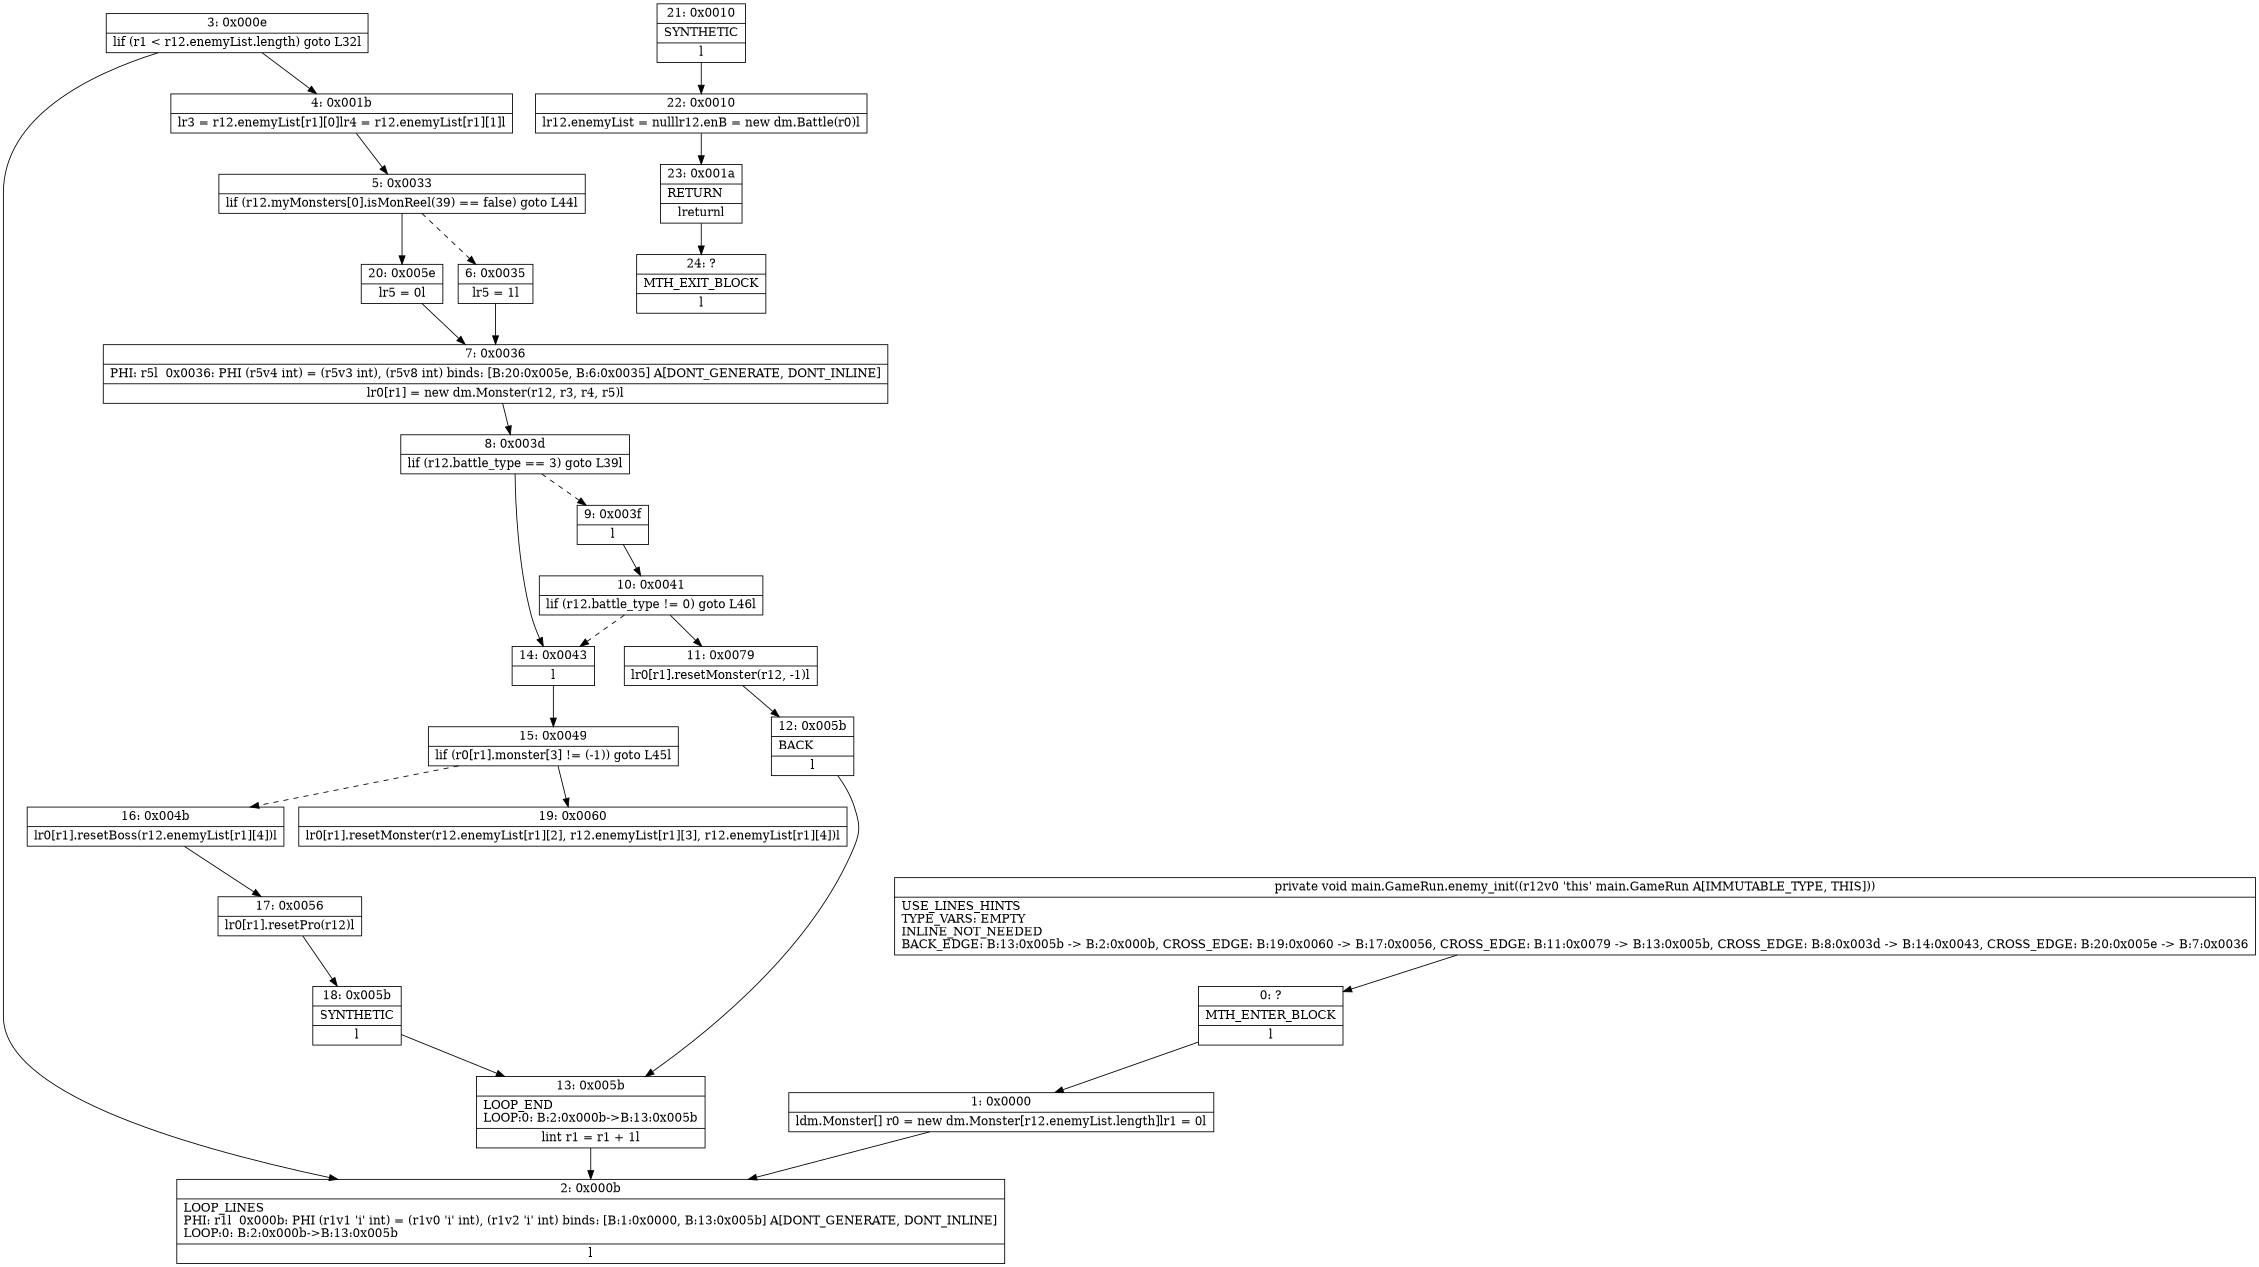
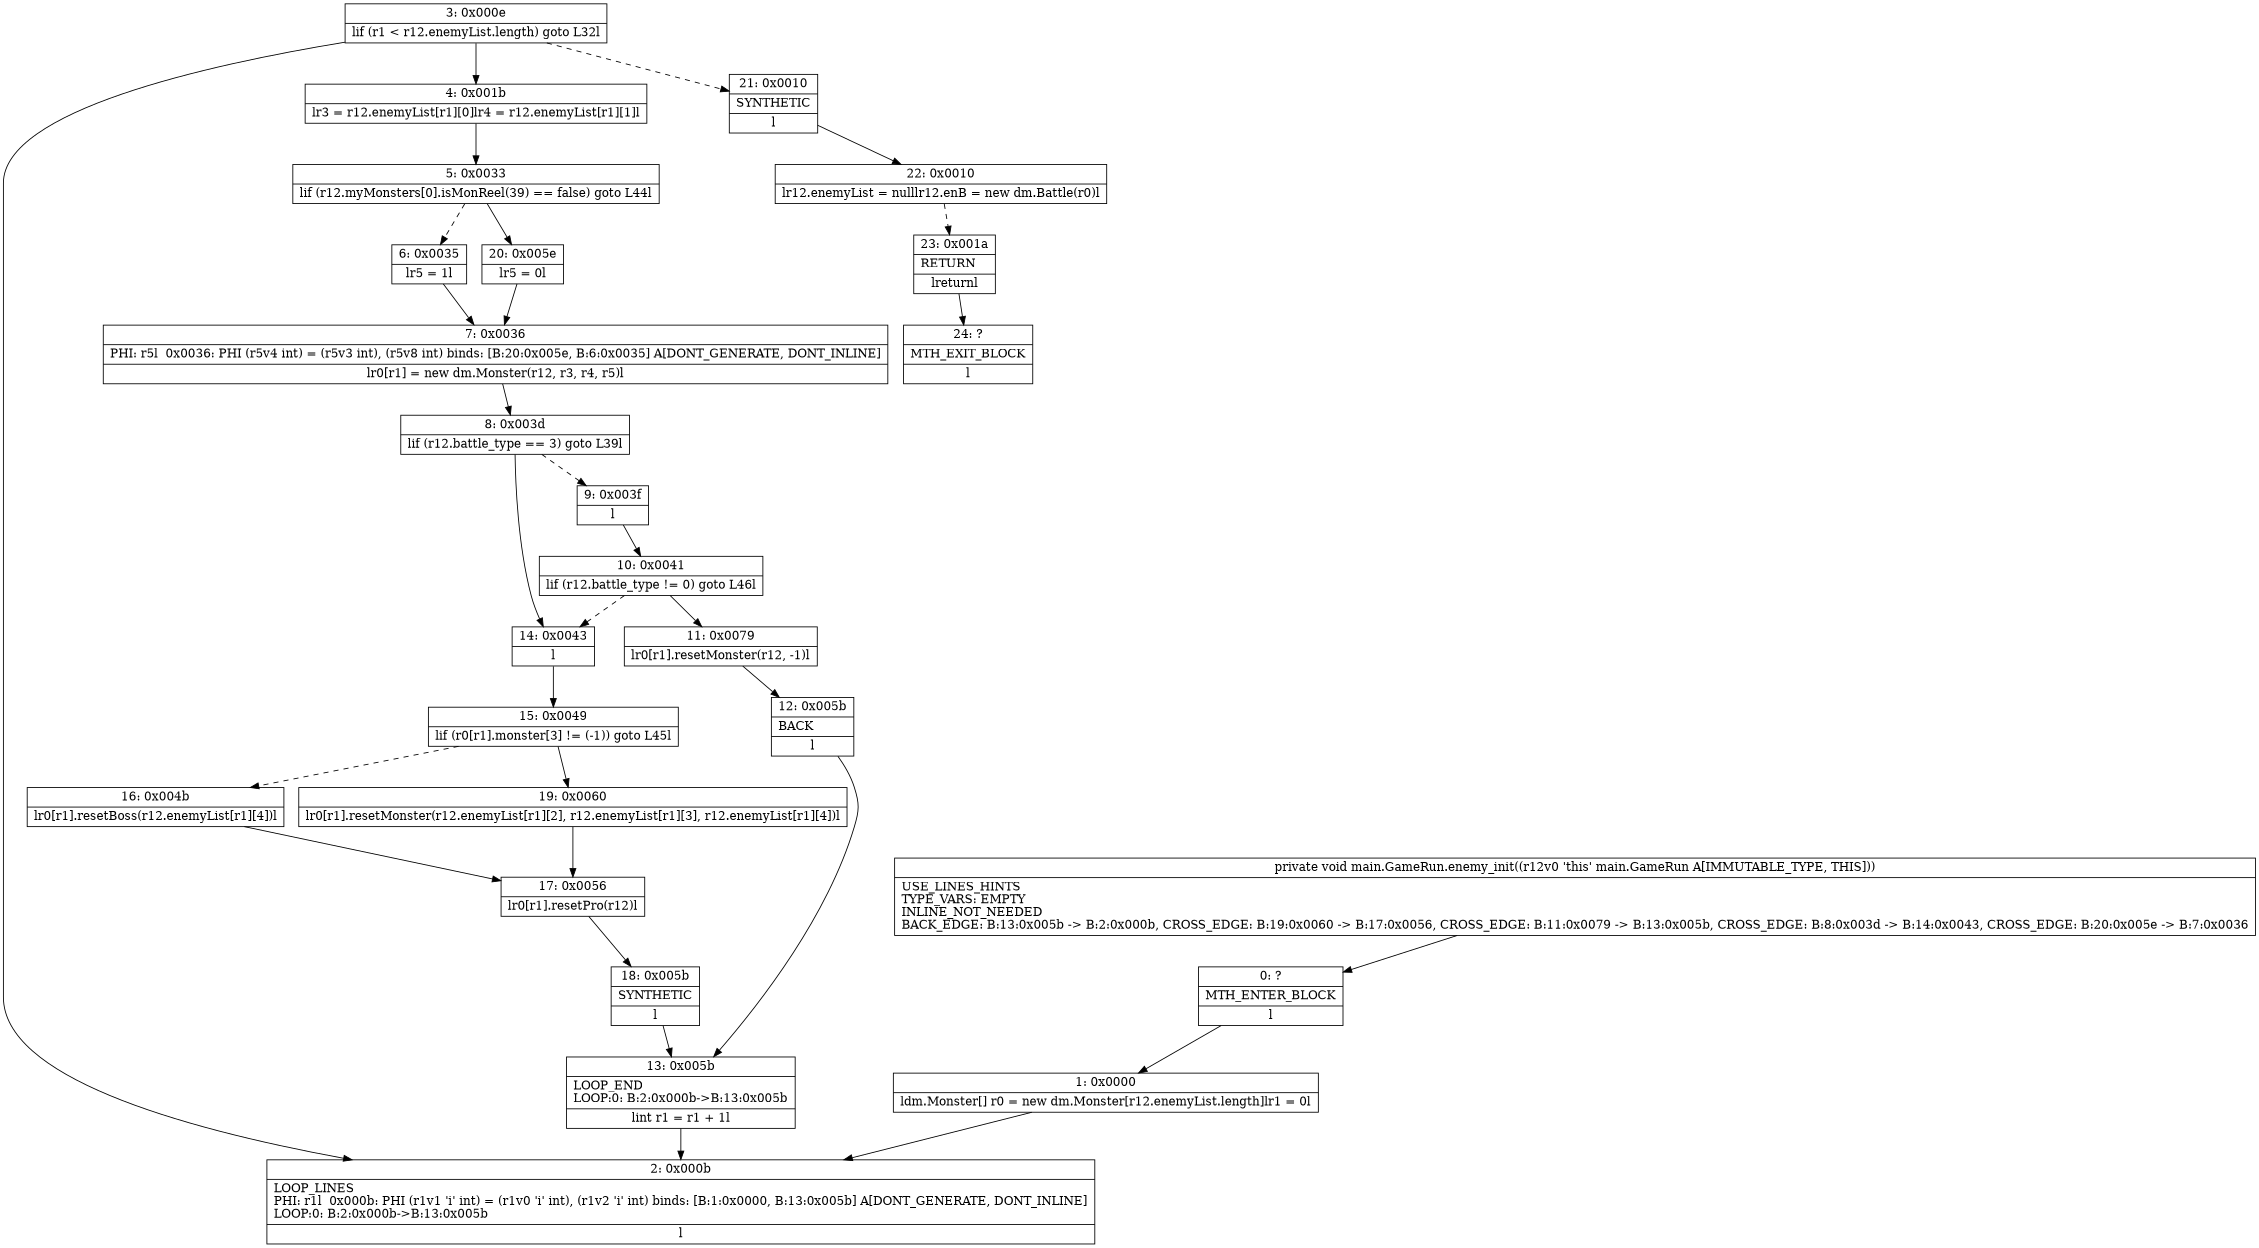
edge "3: 0x000e" -> "21: 0x0010": added
edge "22: 0x0010" -> "23: 0x001a": style solid -> dashed
edge "19: 0x0060" -> "17: 0x0056": added
